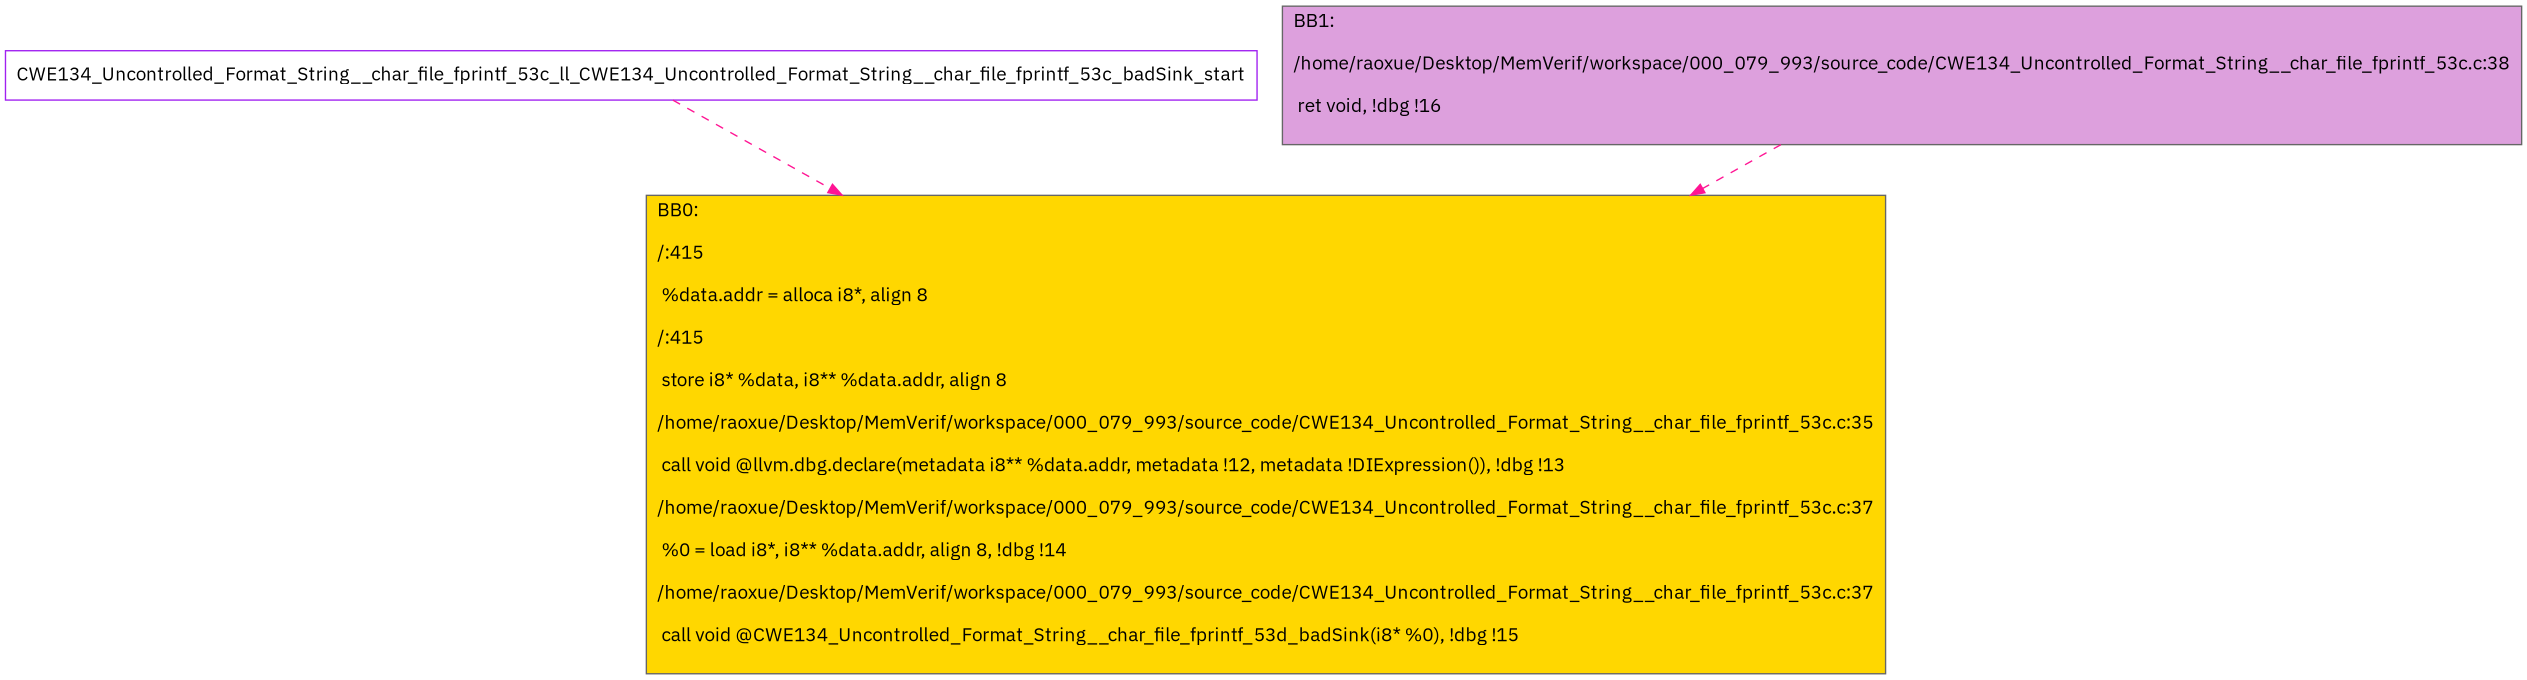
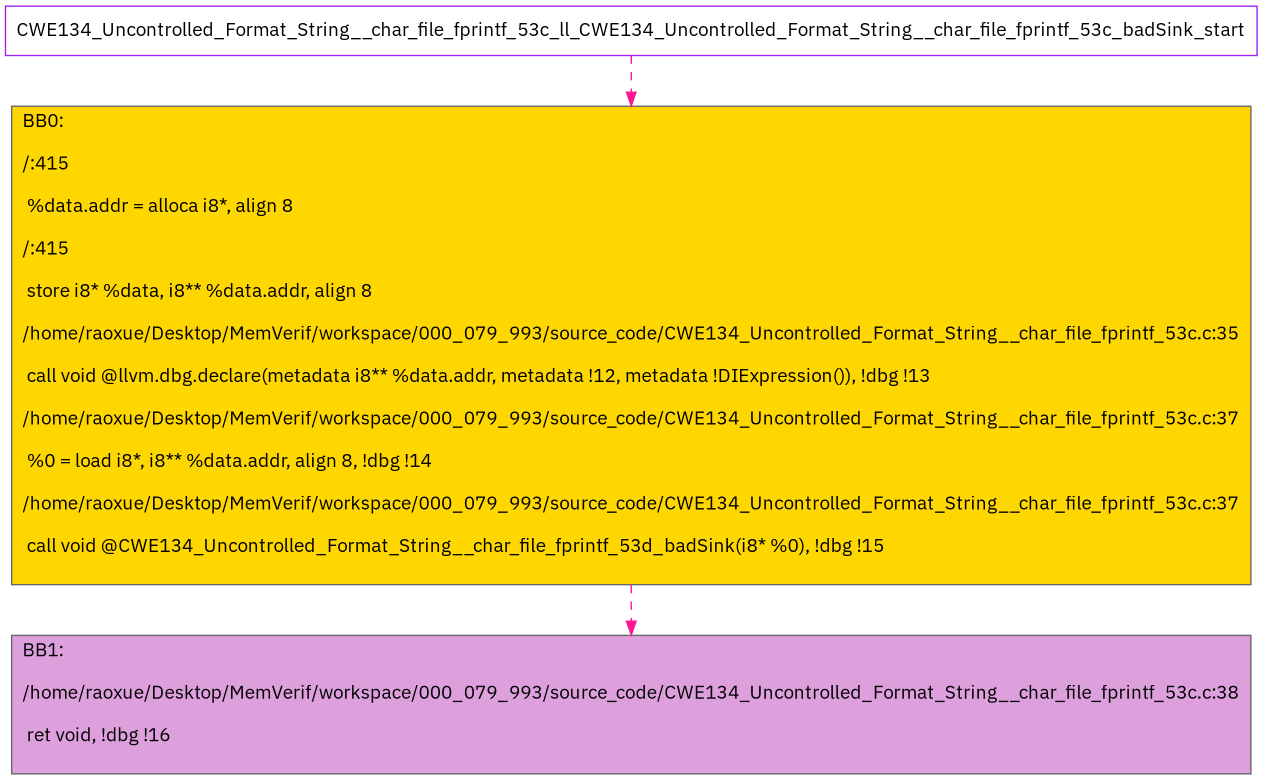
edge "BB1:" -> "BB0:": reversed
